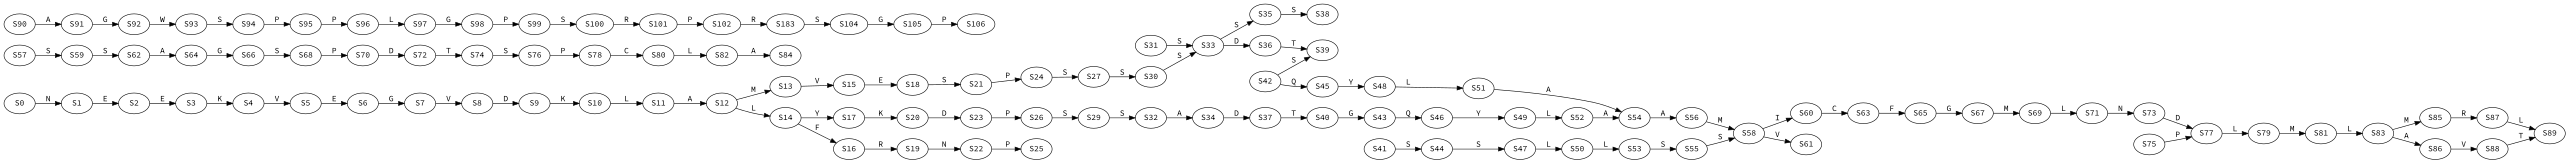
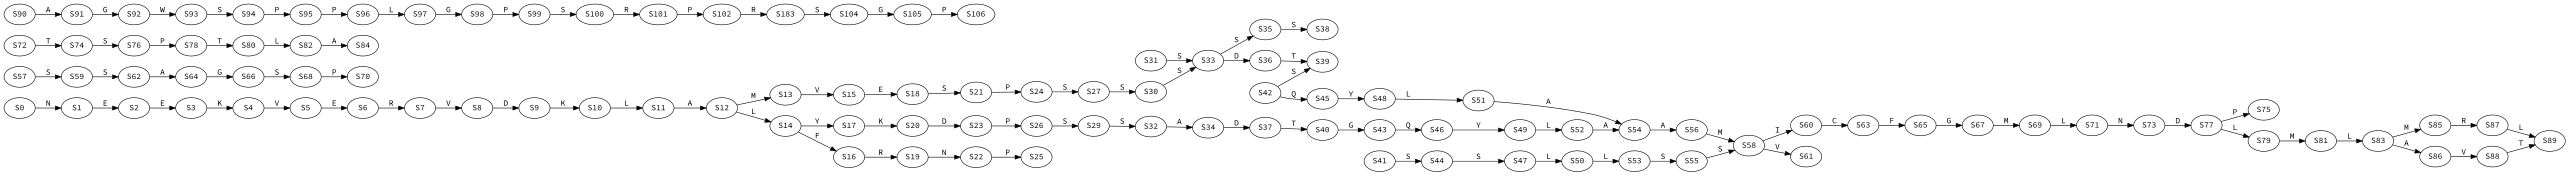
edge "S78" -> "S80": label "C" -> "T"
edge "S70" -> "S72": removed, label "D"
edge "S6" -> "S7": label "G" -> "R"
edge "S75" -> "S77": reversed
